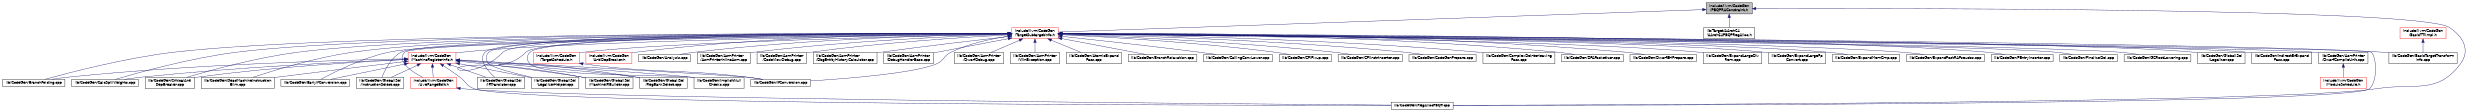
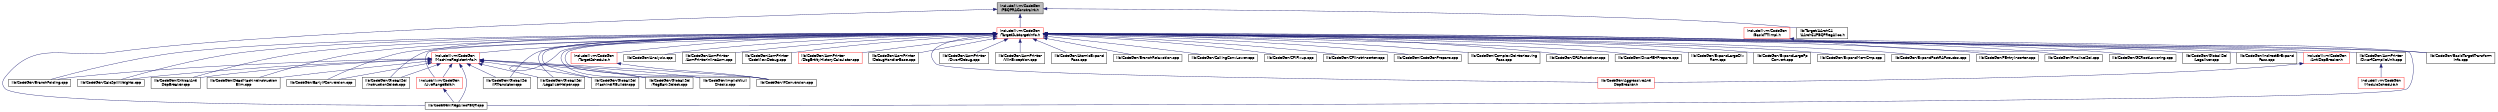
node "lib/CodeGen/AsmPrinter /DbgEntityHistoryCalculator.cpp": color black -> red
node "lib/CodeGen/AggressiveAnti DepBreaker.h": added
